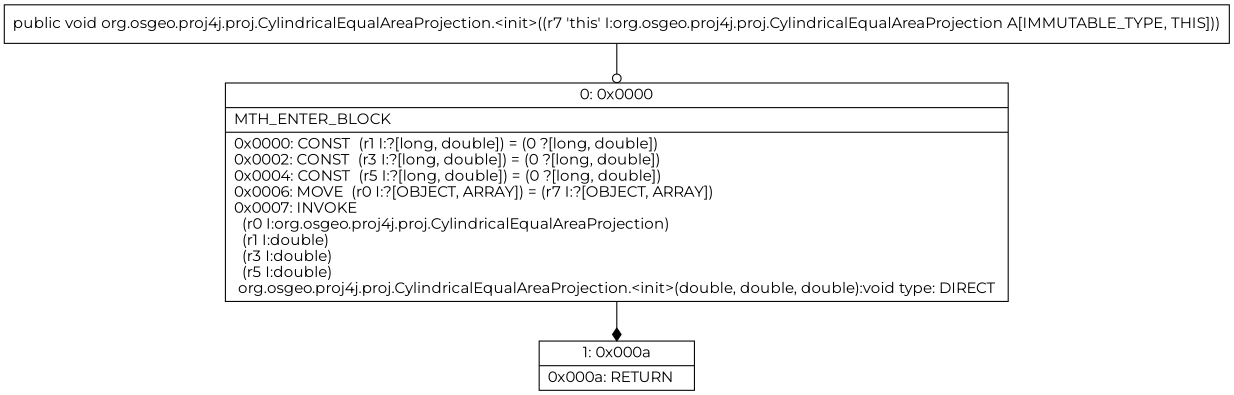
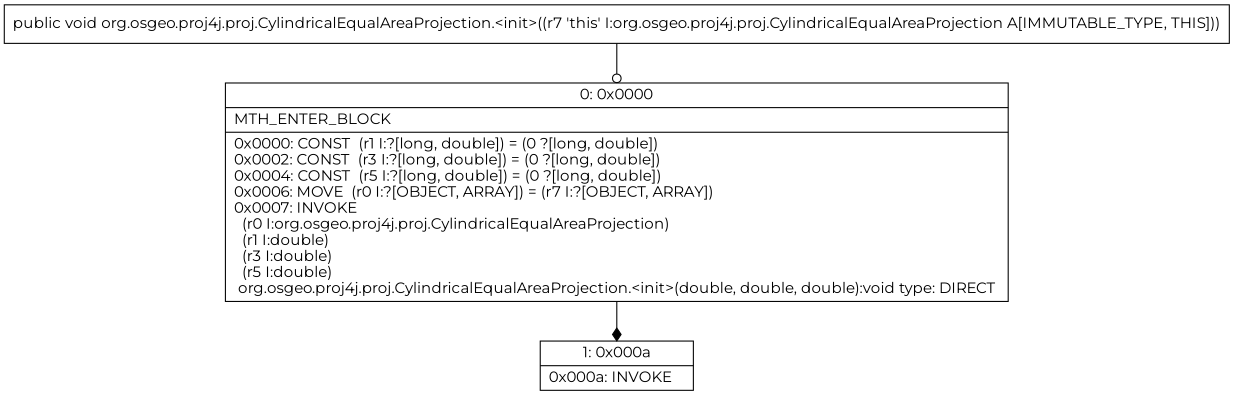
node "1: 0x000a": text "0x000a: RETURN" -> "0x000a: INVOKE"
